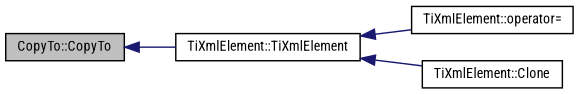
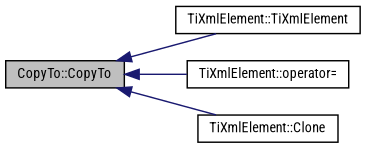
edge "TiXmlElement::operator=" -> "TiXmlElement::TiXmlElement": now "TiXmlElement::operator=" -> "CopyTo::CopyTo"
edge "TiXmlElement::Clone" -> "TiXmlElement::TiXmlElement": now "TiXmlElement::Clone" -> "CopyTo::CopyTo"
